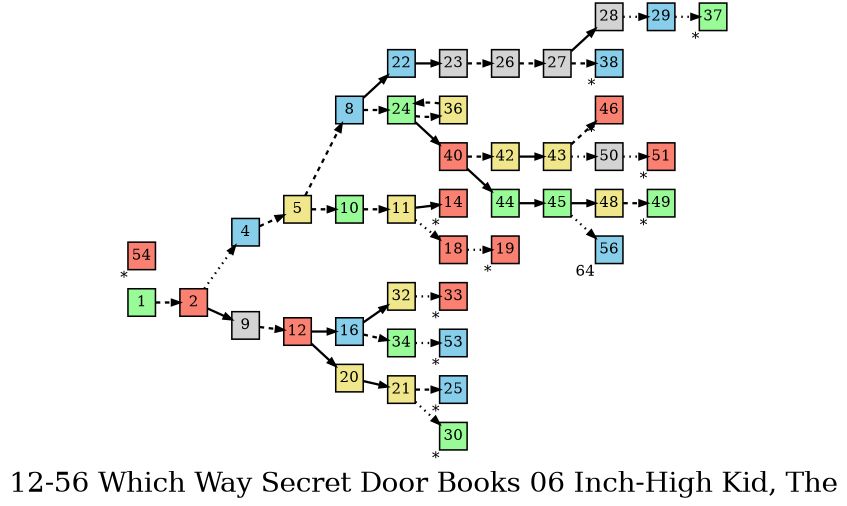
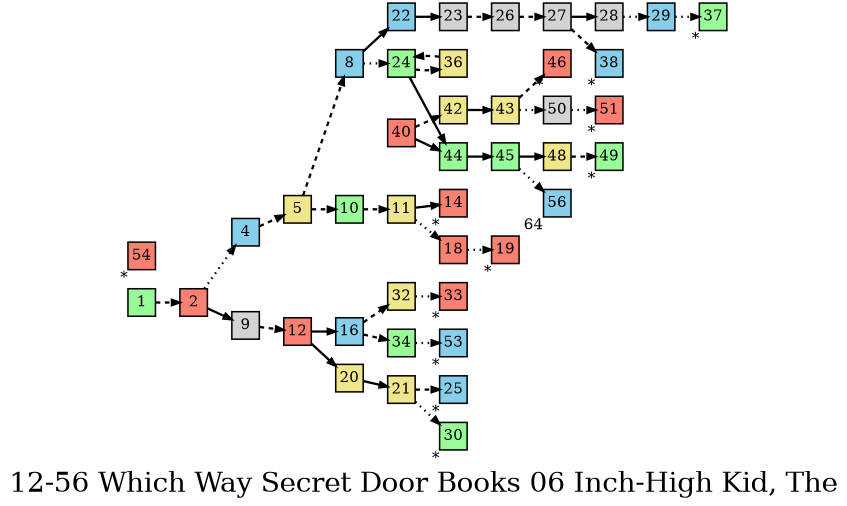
edge "8" -> "24": style dashed -> dotted
edge "24" -> "40": now "24" -> "44"
edge "16" -> "32": style bold -> dashed
